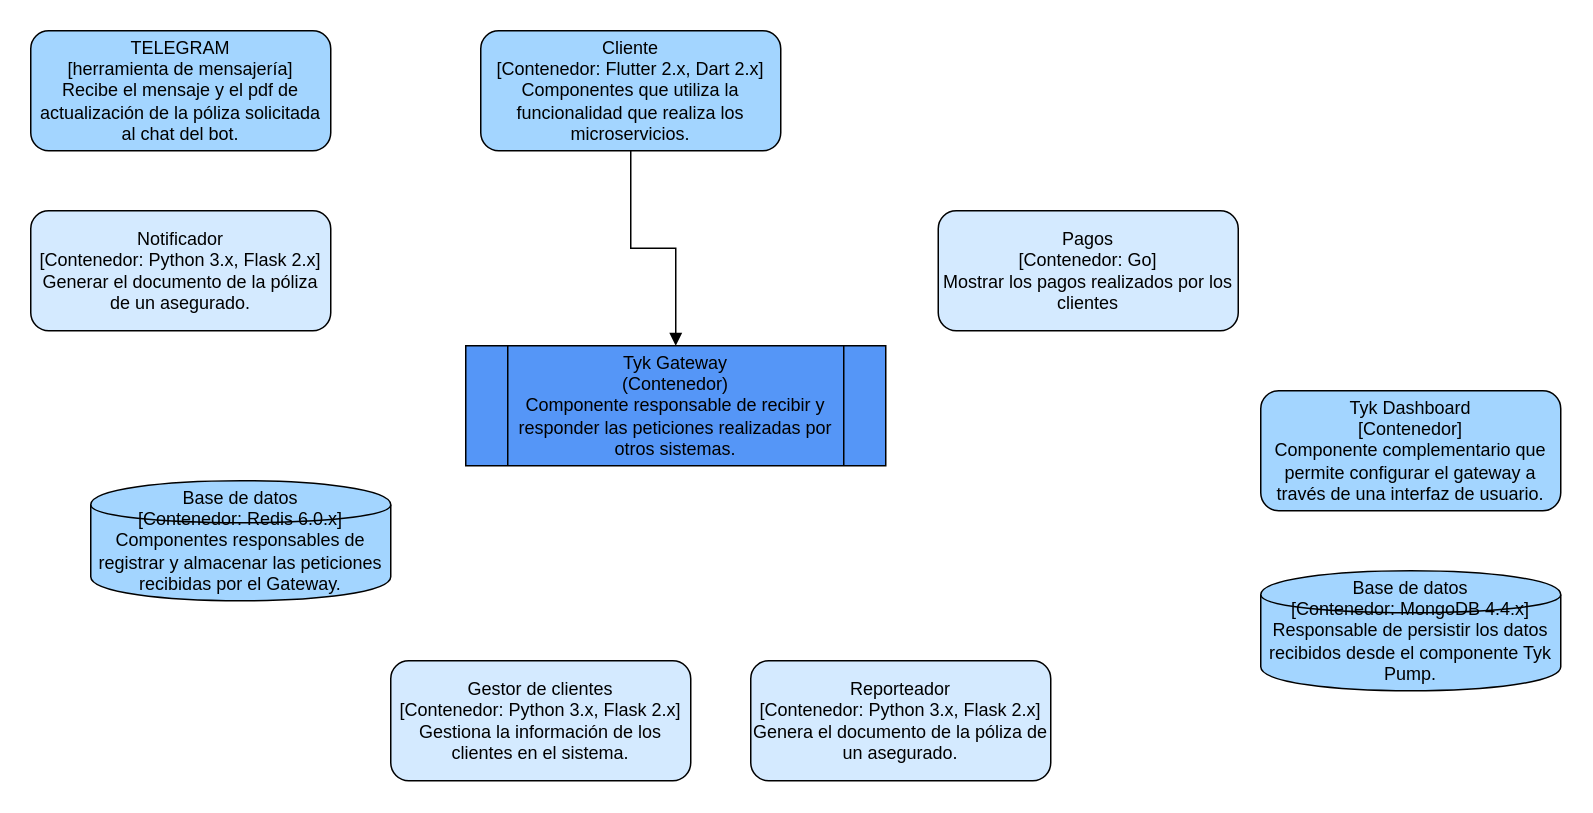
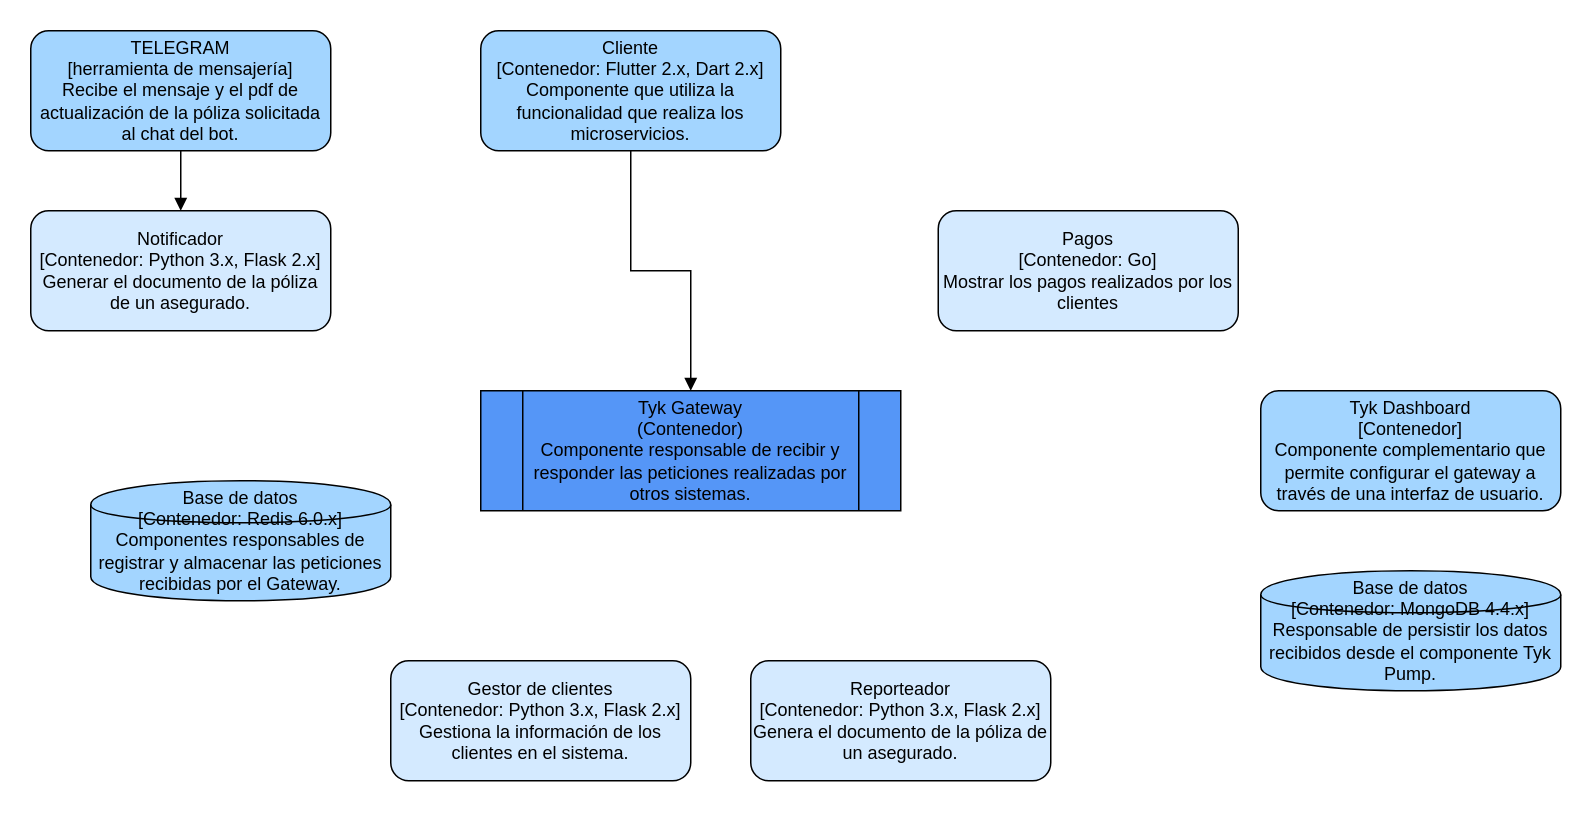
node "Cliente [Contenedor: Flutter 2.x, Dart 2.x] Componentes que utiliza la funcionalidad que realiza los microservicios.": label "Cliente [Contenedor: Flutter 2.x, Dart 2.x] Componentes que utiliza la funcionalidad que realiza los microservicios." -> "Cliente [Contenedor: Flutter 2.x, Dart 2.x] Componente que utiliza la funcionalidad que realiza los microservicios."
edge "TELEGRAM [herramienta de mensajería] Recibe el mensaje y el pdf de actualización de la póliza solicitada al chat del bot." -> "Notificador [Contenedor: Python 3.x, Flask 2.x] Generar el documento de la póliza de un asegurado.": added
node "Tyk Gateway (Contenedor) Componente responsable de recibir y responder las peticiones realizadas por otros sistemas.": moved (676, 406) -> (691, 451)
